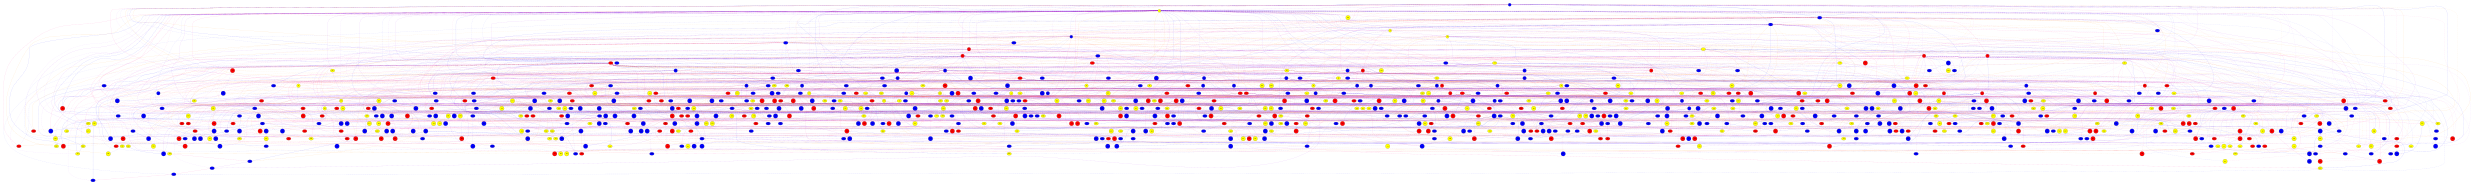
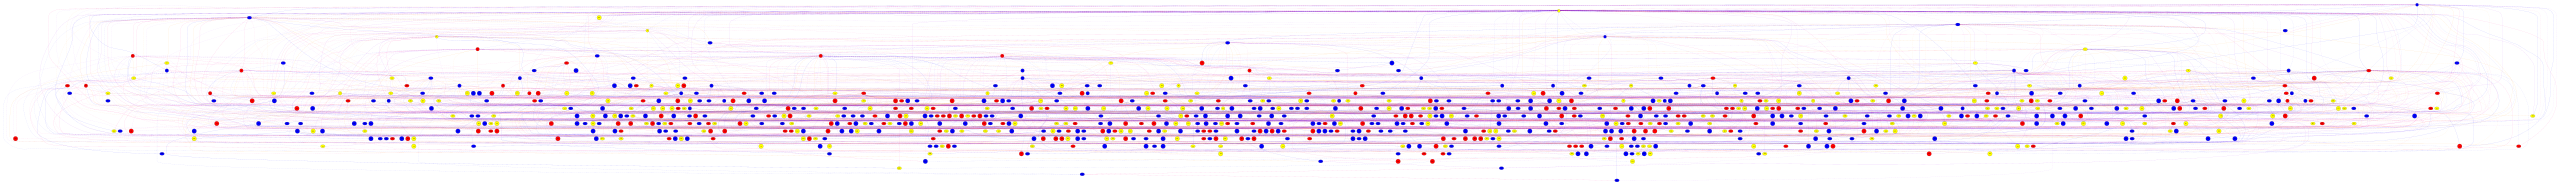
node "328": removed
node "813": added
node "758": removed
